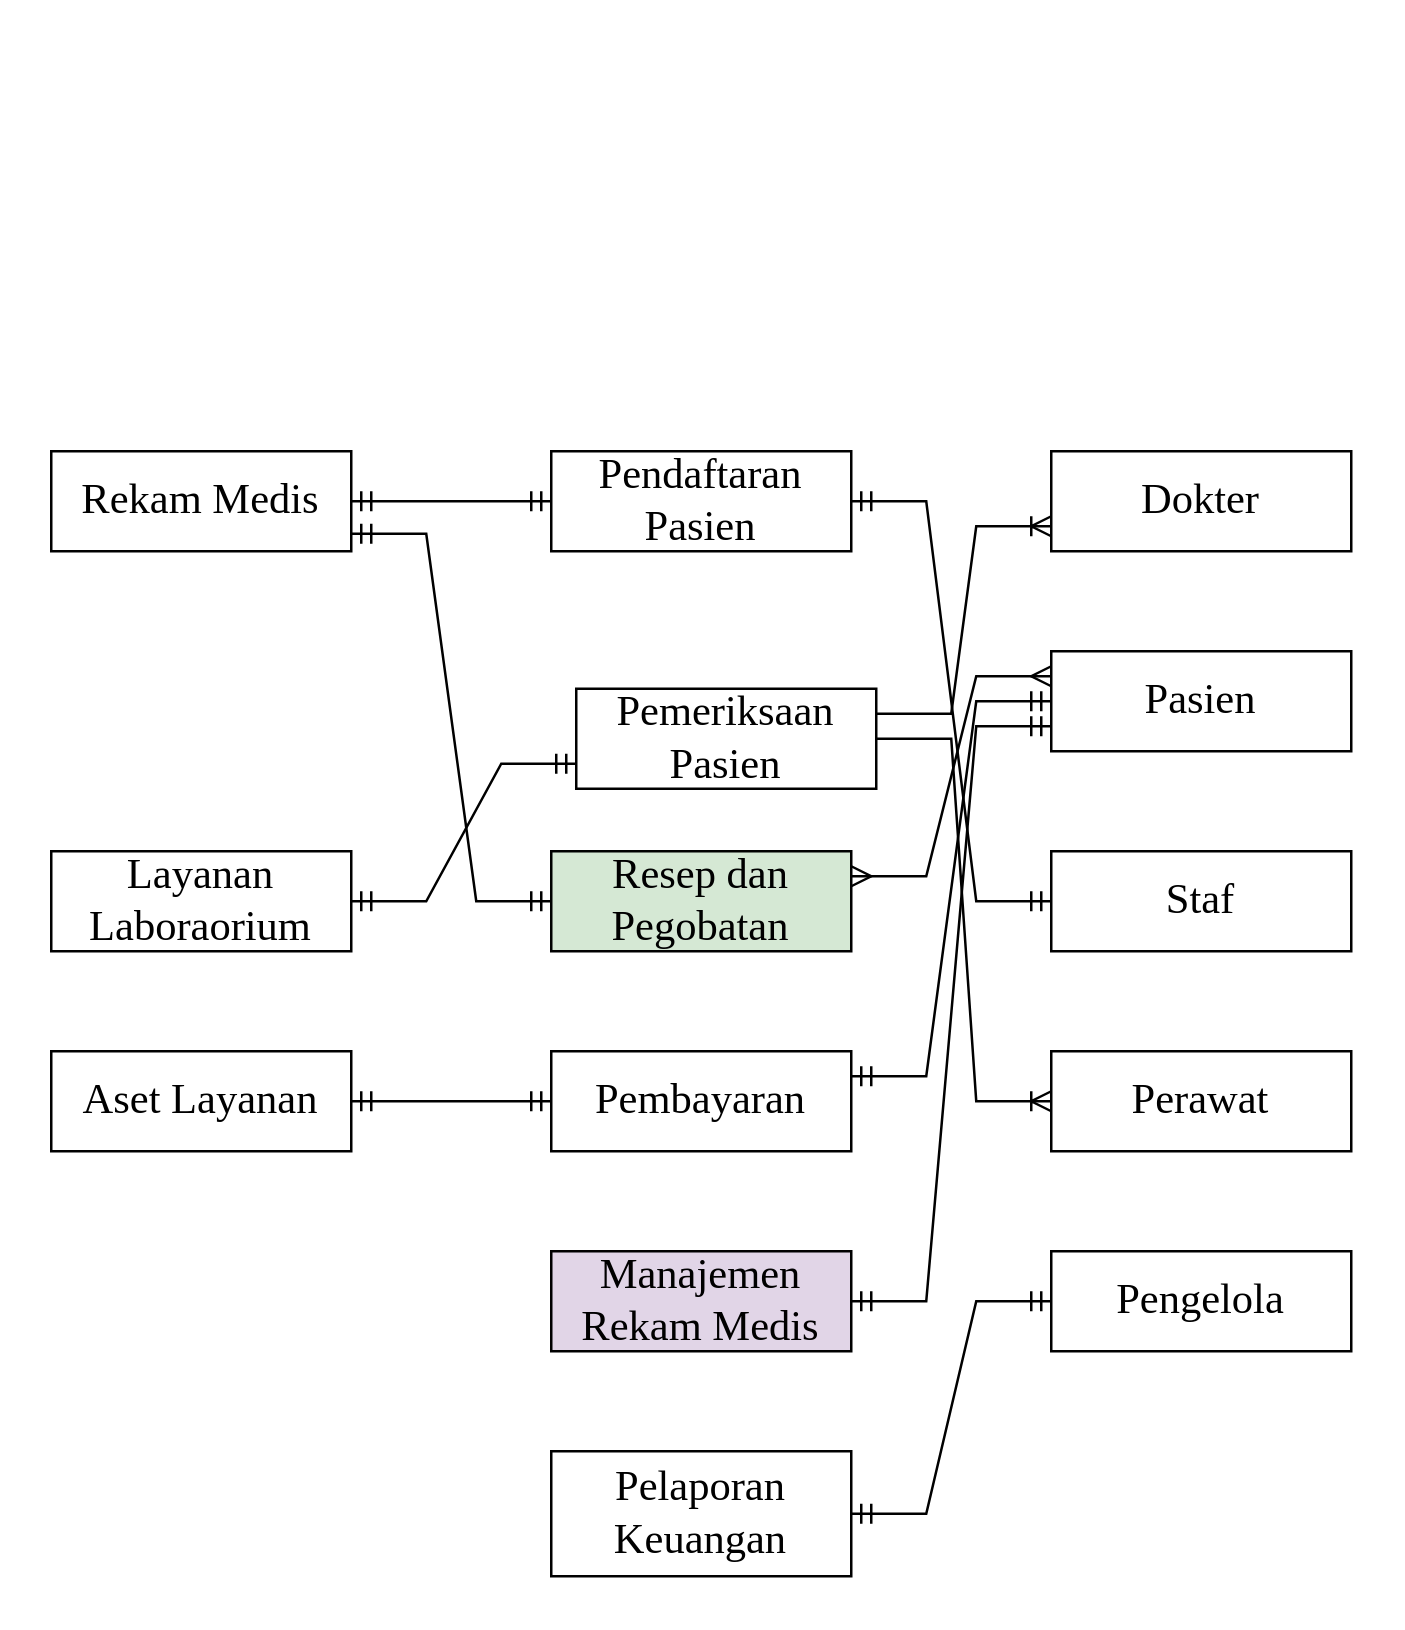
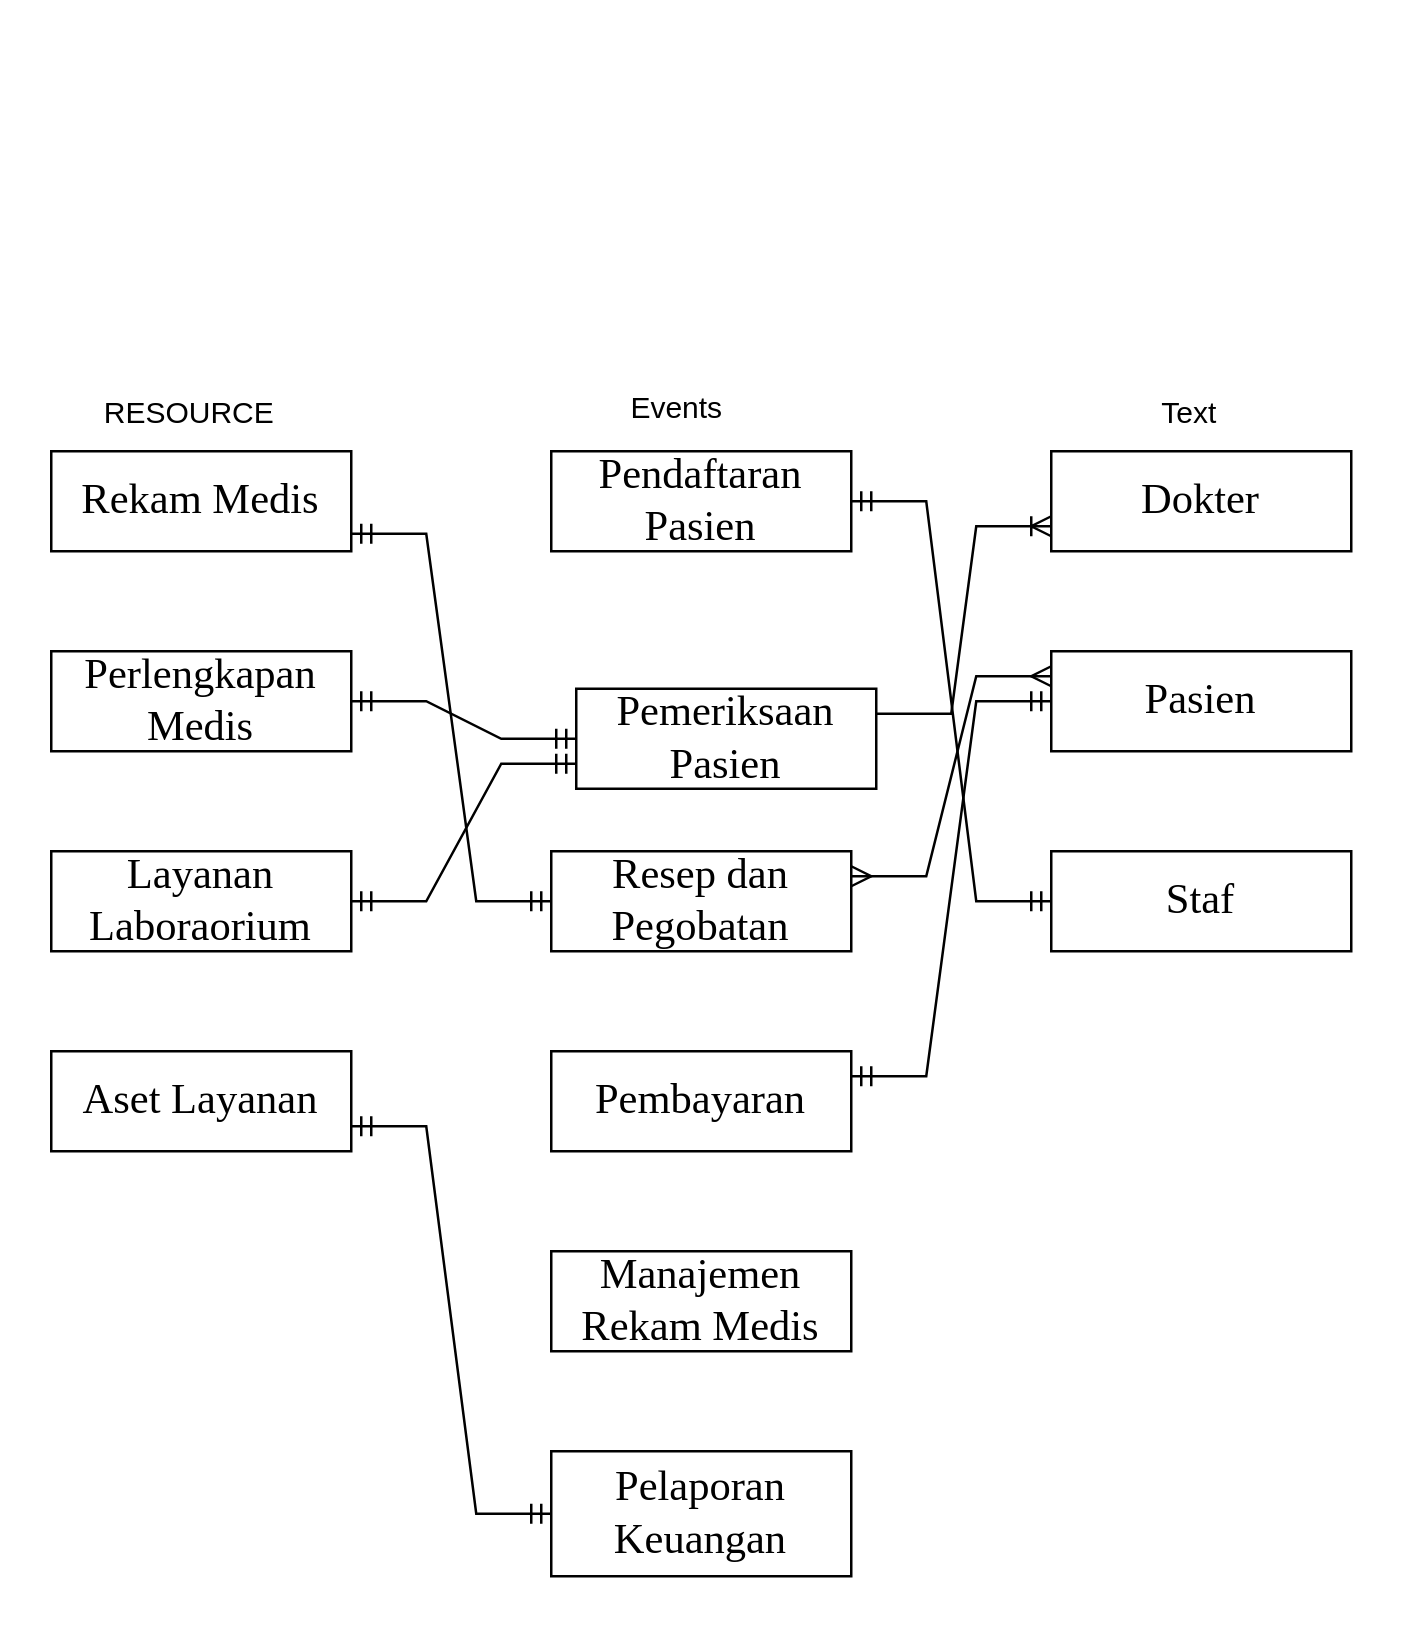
node "Events": added
node "RESOURCE": added
node "Text": added
edge "Rekam Medis" -- "Pendaftaran Pasien": removed
node "Perlengkapan Medis": added
edge "Perlengkapan Medis" -- "Pemeriksaan Pasien": added
node "Resep dan Pegobatan": fillcolor #d5e8d4 -> #ffffff
edge "Pemeriksaan Pasien" -> "Perawat": removed
edge "Aset Layanan" -- "Pembayaran": removed
node "Perawat": removed
edge "Pasien" -- "Manajemen Rekam Medis": removed
node "Manajemen Rekam Medis": fillcolor #e1d5e7 -> #ffffff
node "Pengelola": removed
edge "Aset Layanan" -- "Pelaporan Keuangan": added
edge "Pengelola" -- "Pelaporan Keuangan": removed
